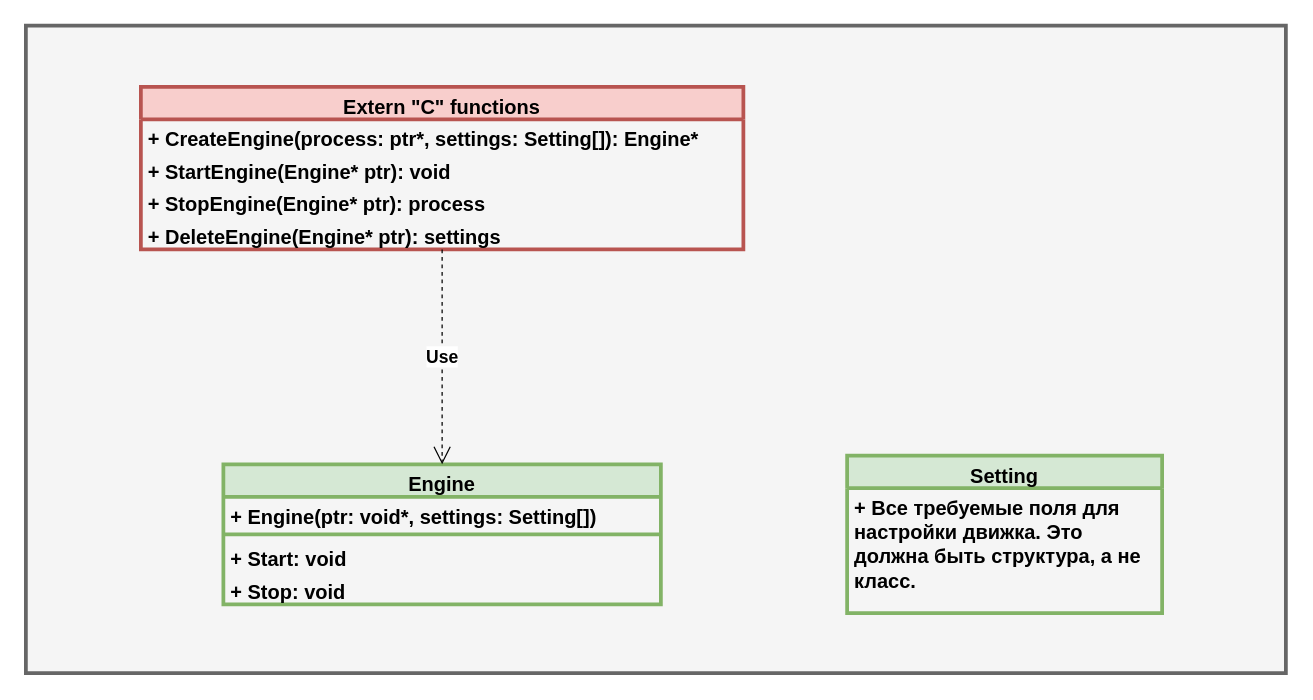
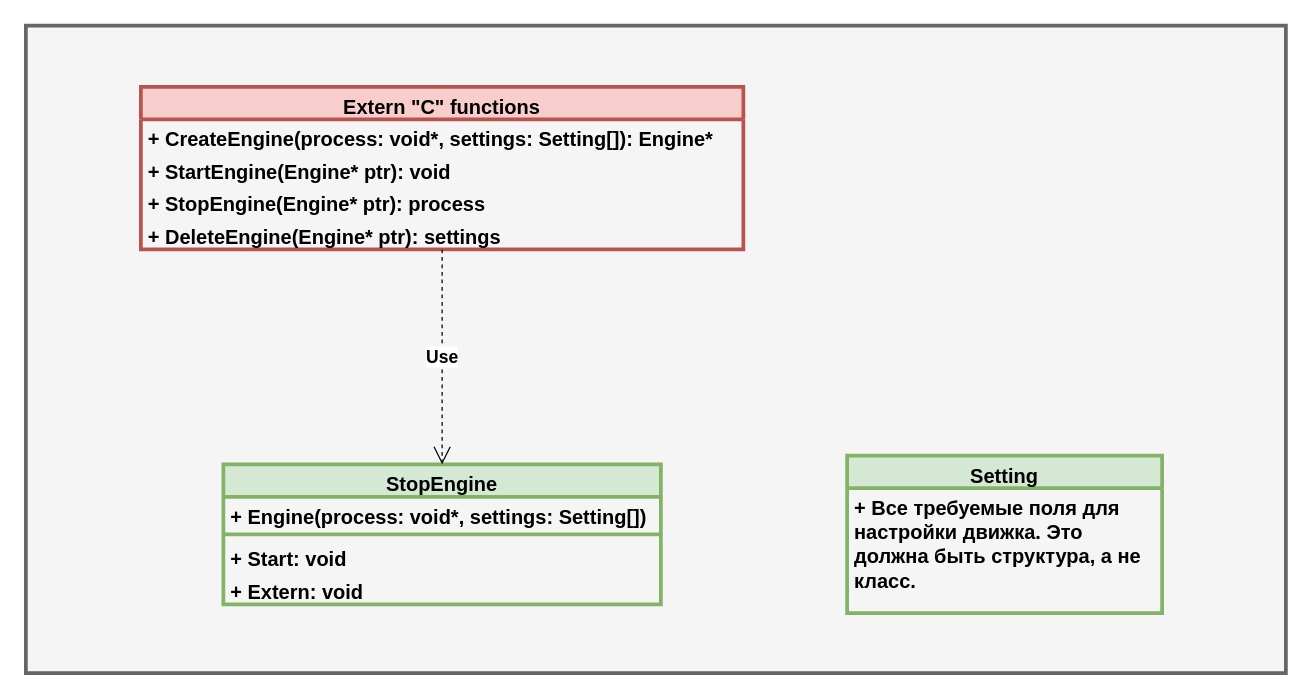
node "+ CreateEngine(process: ptr*, settings: Setting[]): Engine*": label "+ CreateEngine(process: ptr*, settings: Setting[]): Engine*" -> "+ CreateEngine(process: void*, settings: Setting[]): Engine*"
node "Engine": label "Engine" -> "StopEngine"
node "+ Engine(ptr: void*, settings: Setting[])": label "+ Engine(ptr: void*, settings: Setting[])" -> "+ Engine(process: void*, settings: Setting[])"
node "+ Stop: void": label "+ Stop: void" -> "+ Extern: void"
